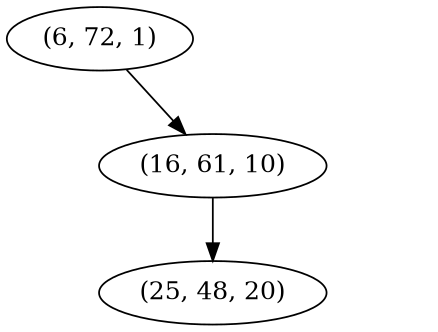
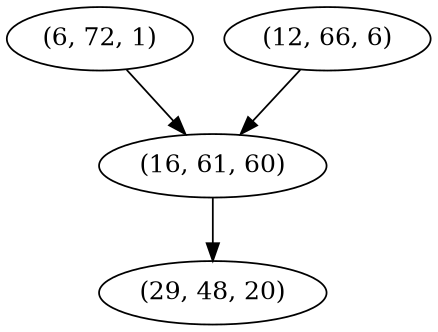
node "(12, 66, 6)": added
node "(16, 61, 10)": label "(16, 61, 10)" -> "(16, 61, 60)"
node "(25, 48, 20)": label "(25, 48, 20)" -> "(29, 48, 20)"
